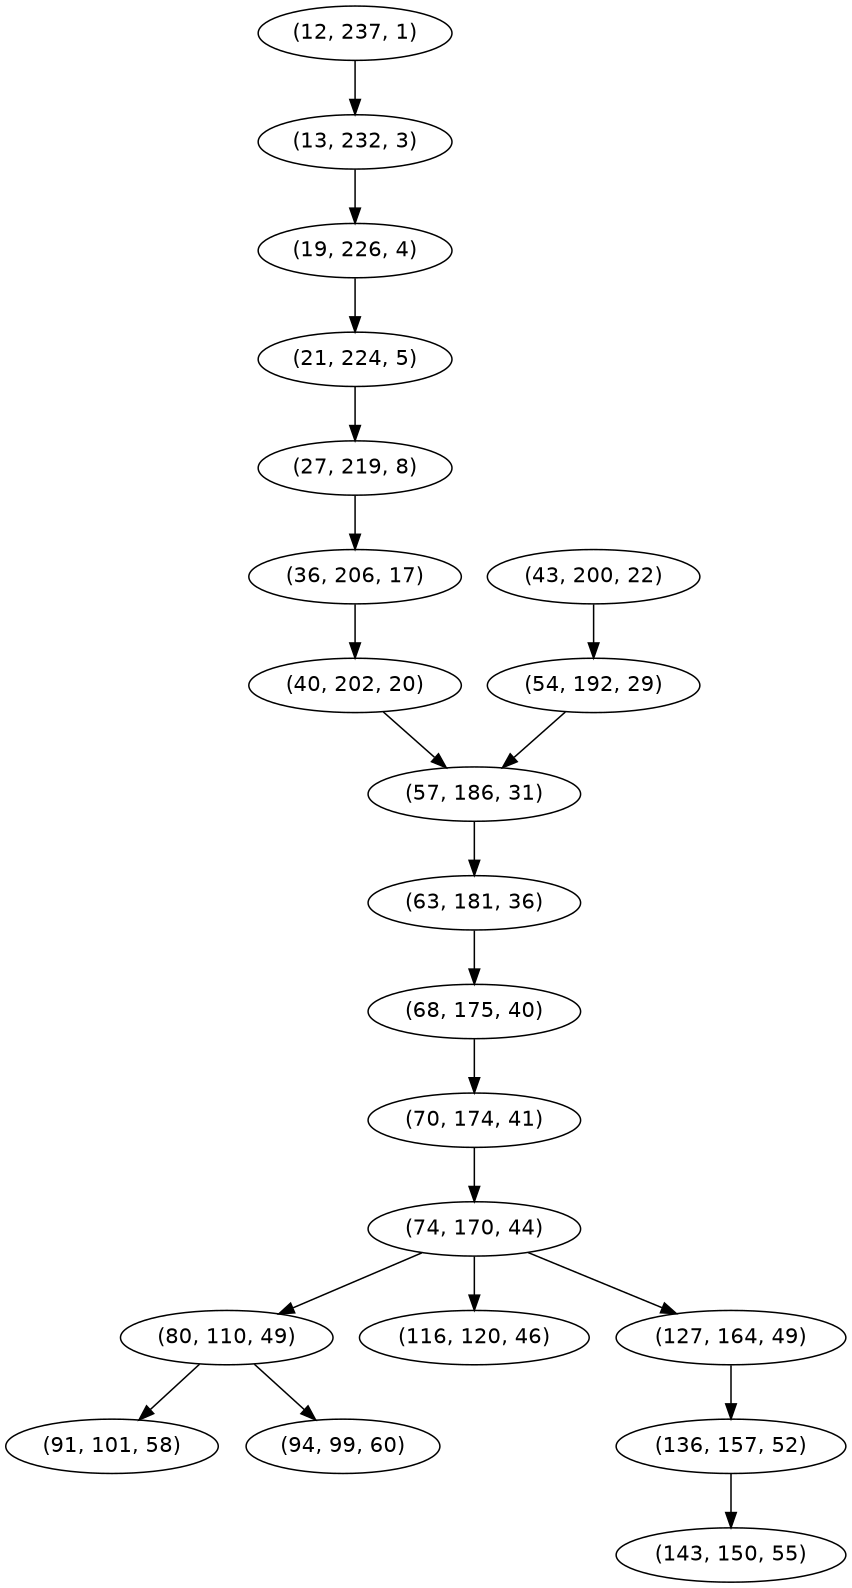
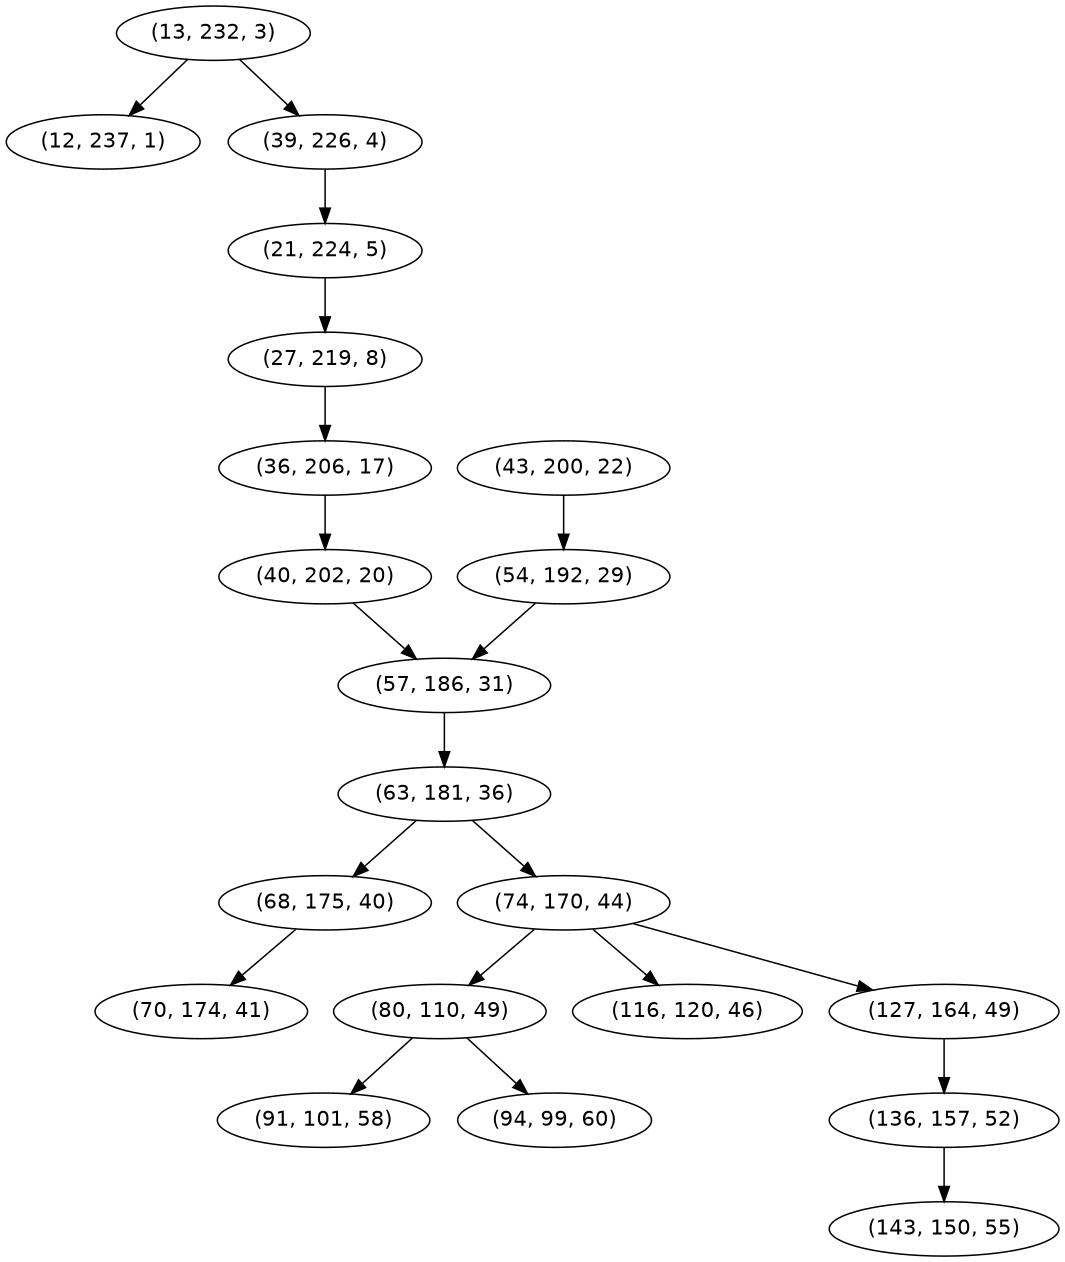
edge "(12, 237, 1)" -> "(13, 232, 3)": reversed
node "(19, 226, 4)": label "(19, 226, 4)" -> "(39, 226, 4)"
edge "(70, 174, 41)" -> "(74, 170, 44)": now "(63, 181, 36)" -> "(74, 170, 44)"
